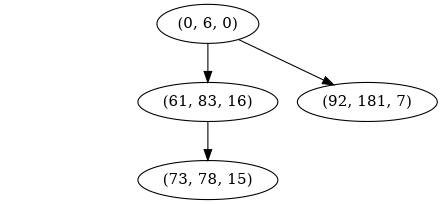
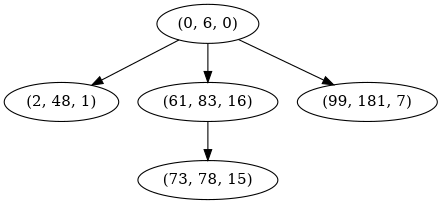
node "(2, 48, 1)": added
node "(92, 181, 7)": label "(92, 181, 7)" -> "(99, 181, 7)"
